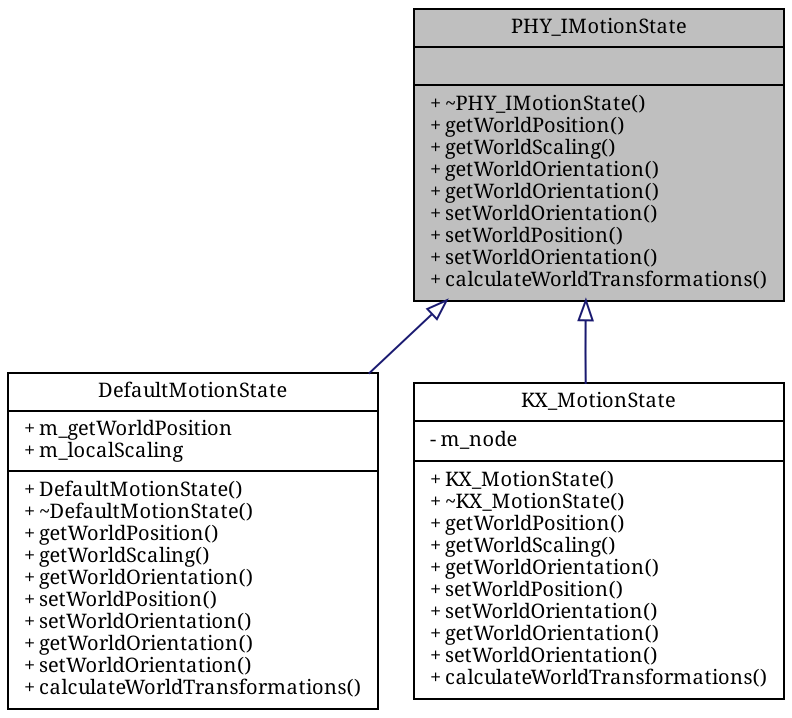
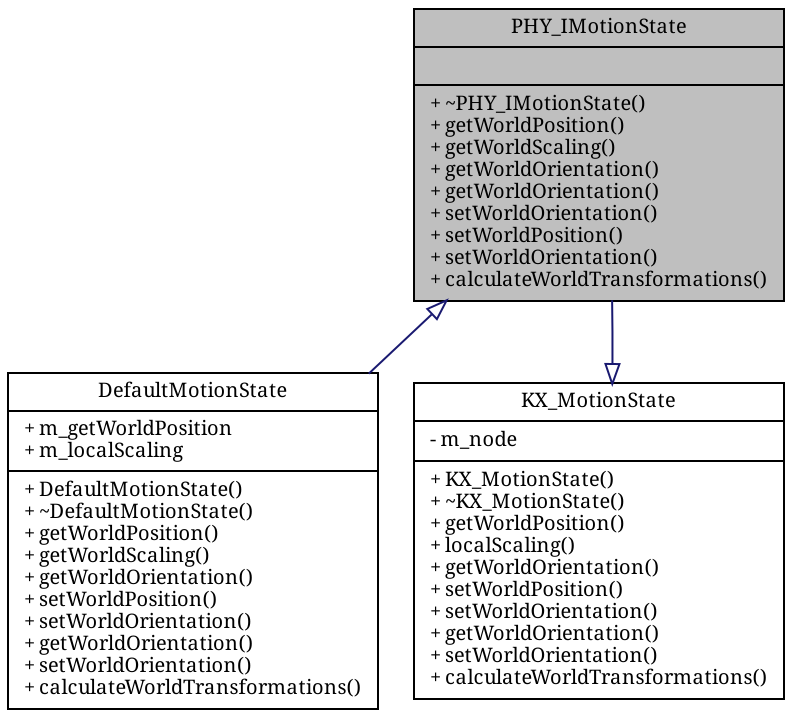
edge "KX_MotionState" -> "PHY_IMotionState": reversed
node "KX_MotionState": text "+ getWorldScaling()" -> "+ localScaling()"
